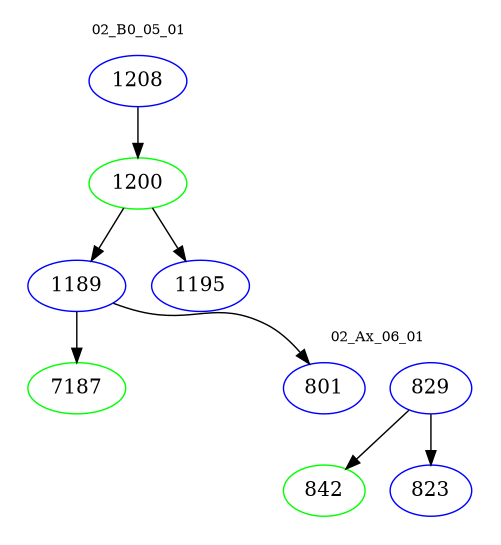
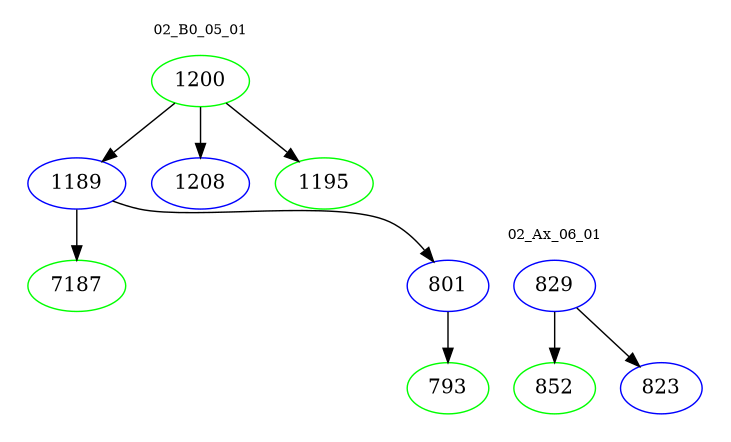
edge "1208" -> "1200": reversed
node "1195": color blue -> green
node "793": added
node "842": label "842" -> "852"
